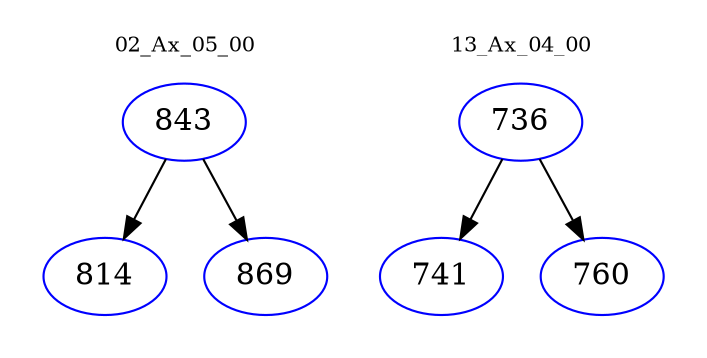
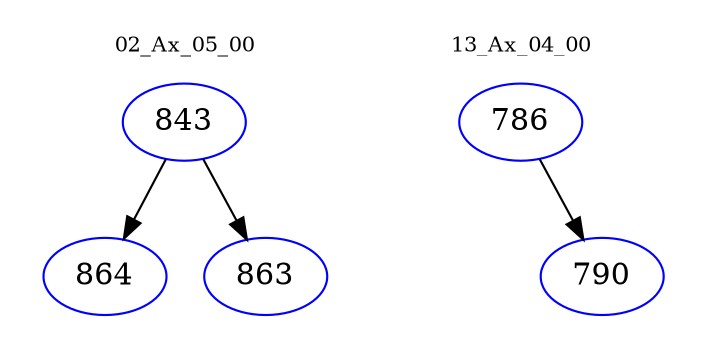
node "736": label "736" -> "786"
node "814": label "814" -> "864"
node "869": label "869" -> "863"
node "741": removed
node "760": label "760" -> "790"
